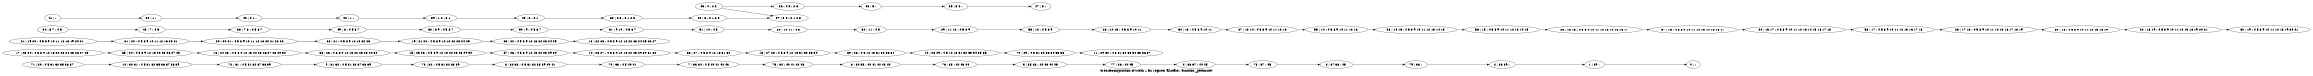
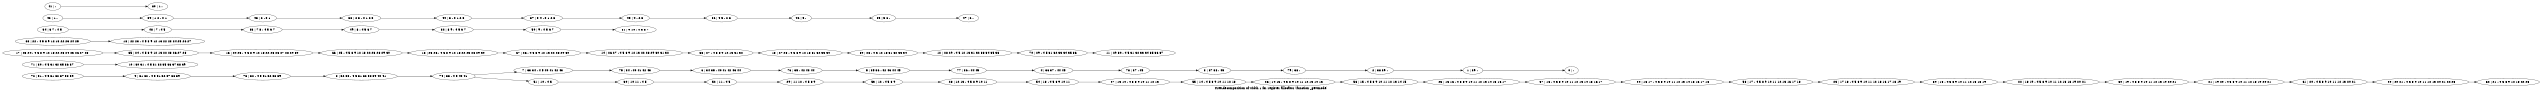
edge "45 | 4 : 2 3" -> "37 | 3 4 : 0 1 2 3": reversed
node "40 | 0 1 :": removed
edge "31 | 9 10 : 4 5 6 7" -> "51 | 10 : 4 5": now "74 | 33 : 4 5 40 41" -> "51 | 10 : 4 5"
node "19 | 21 22 : 4 5 8 9 12 13 22 23 24 25": removed
edge "10 | 30 31 : 4 5 31 32 35 36 37 38 39" -> "72 | 31 : 4 5 31 32 37 38 39": removed
edge "60 | 19 : 4 5 8 9 10 11 12 13 19 20 21" -> "21 | 19 20 : 4 5 8 9 10 11 12 13 19 20 21": added
